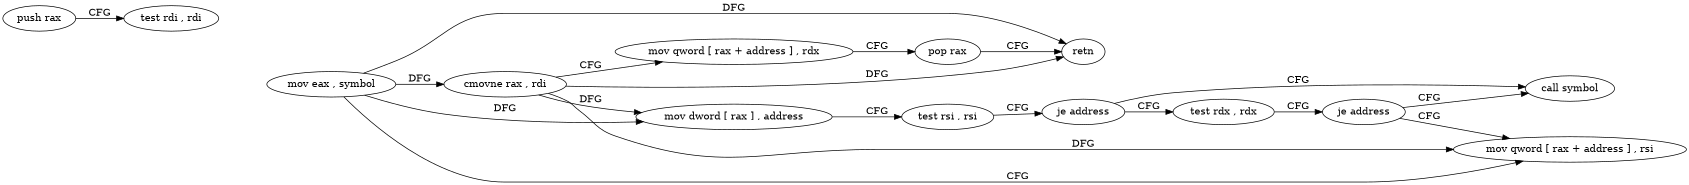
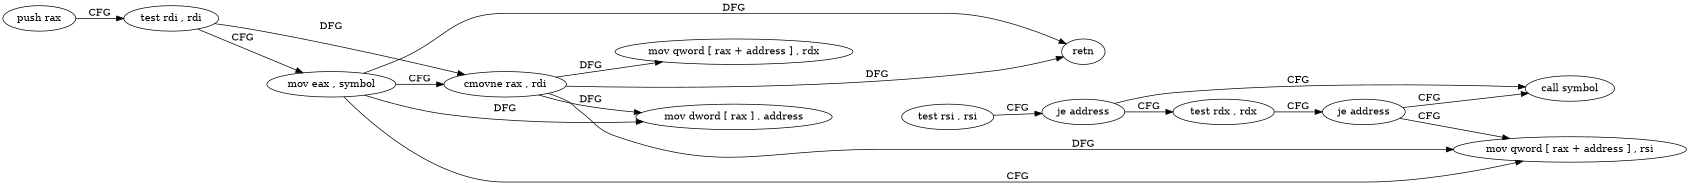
edge "test rdi , rdi" -> "cmovne rax , rdi": added, label "DFG"
edge "test rdi , rdi" -> "mov eax , symbol": added, label "CFG"
node "pop rax": removed
edge "cmovne rax , rdi" -> "mov qword [ rax + address ] , rdx": label "CFG" -> "DFG"
edge "mov eax , symbol" -> "cmovne rax , rdi": label "DFG" -> "CFG"
edge "mov dword [ rax ] , address" -> "test rsi , rsi": removed, label "CFG"
